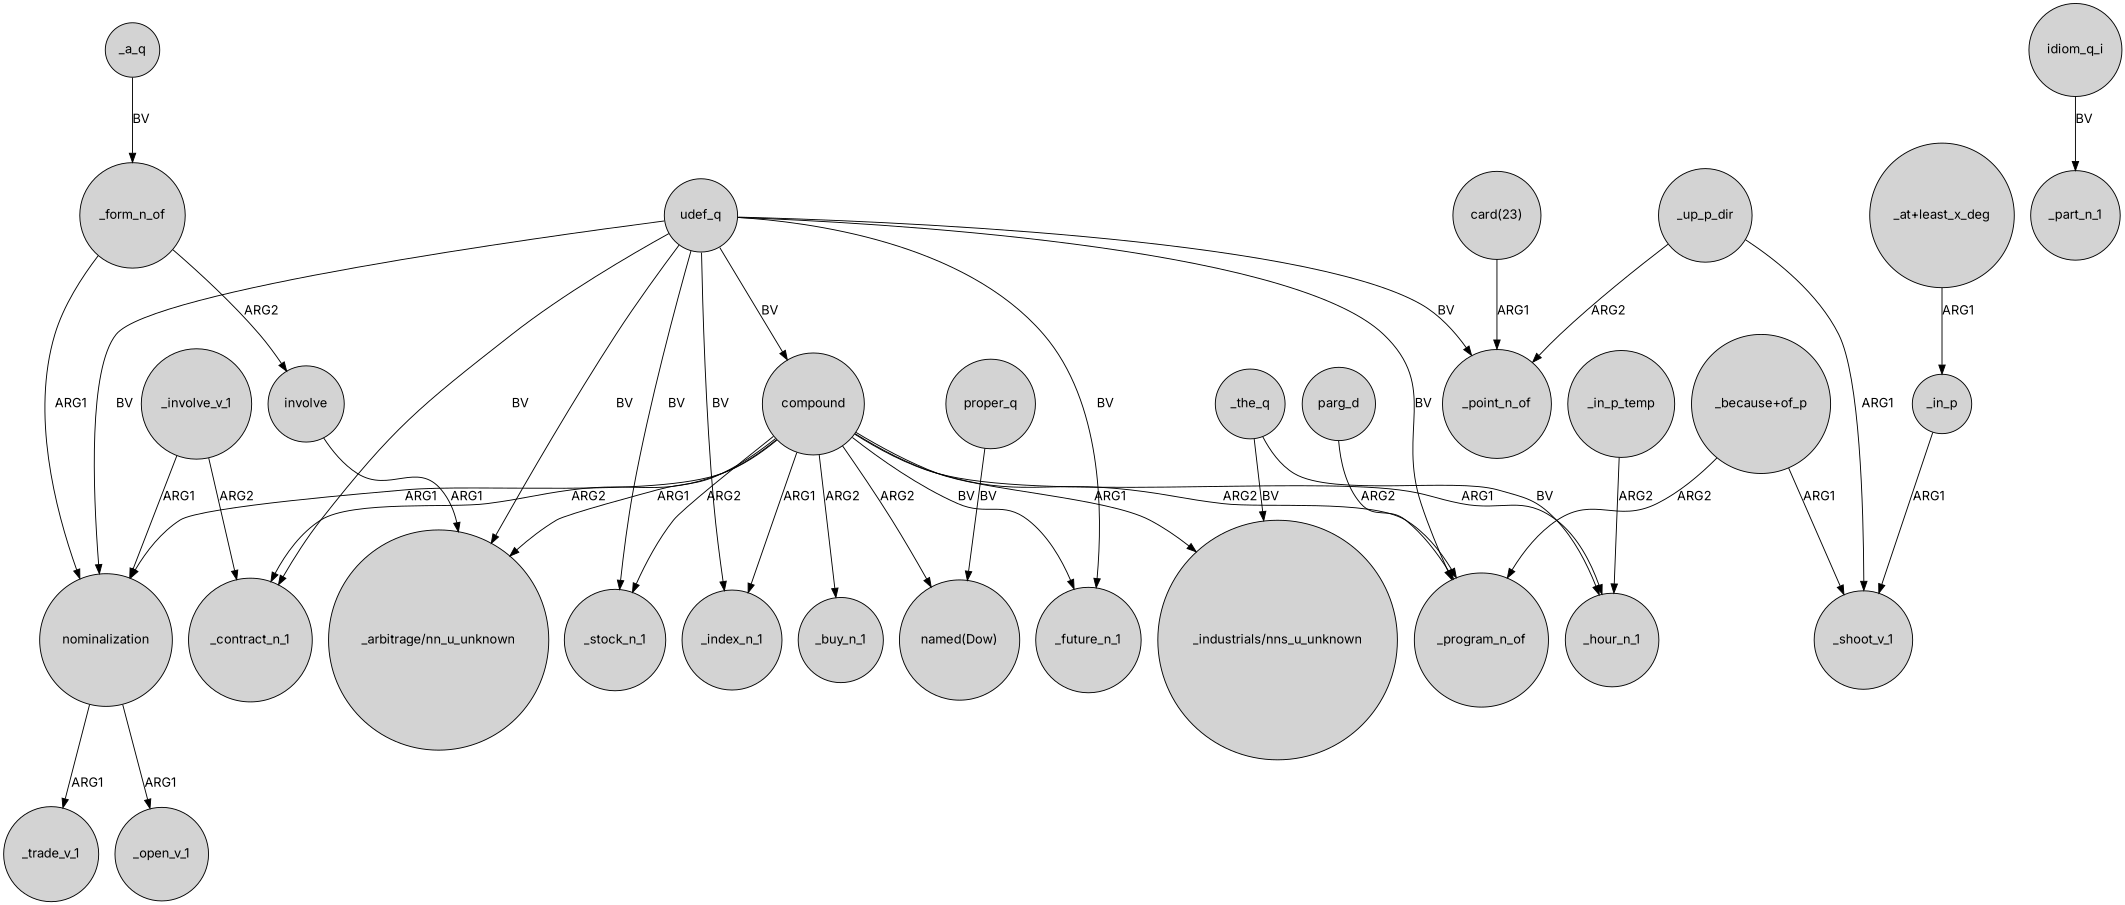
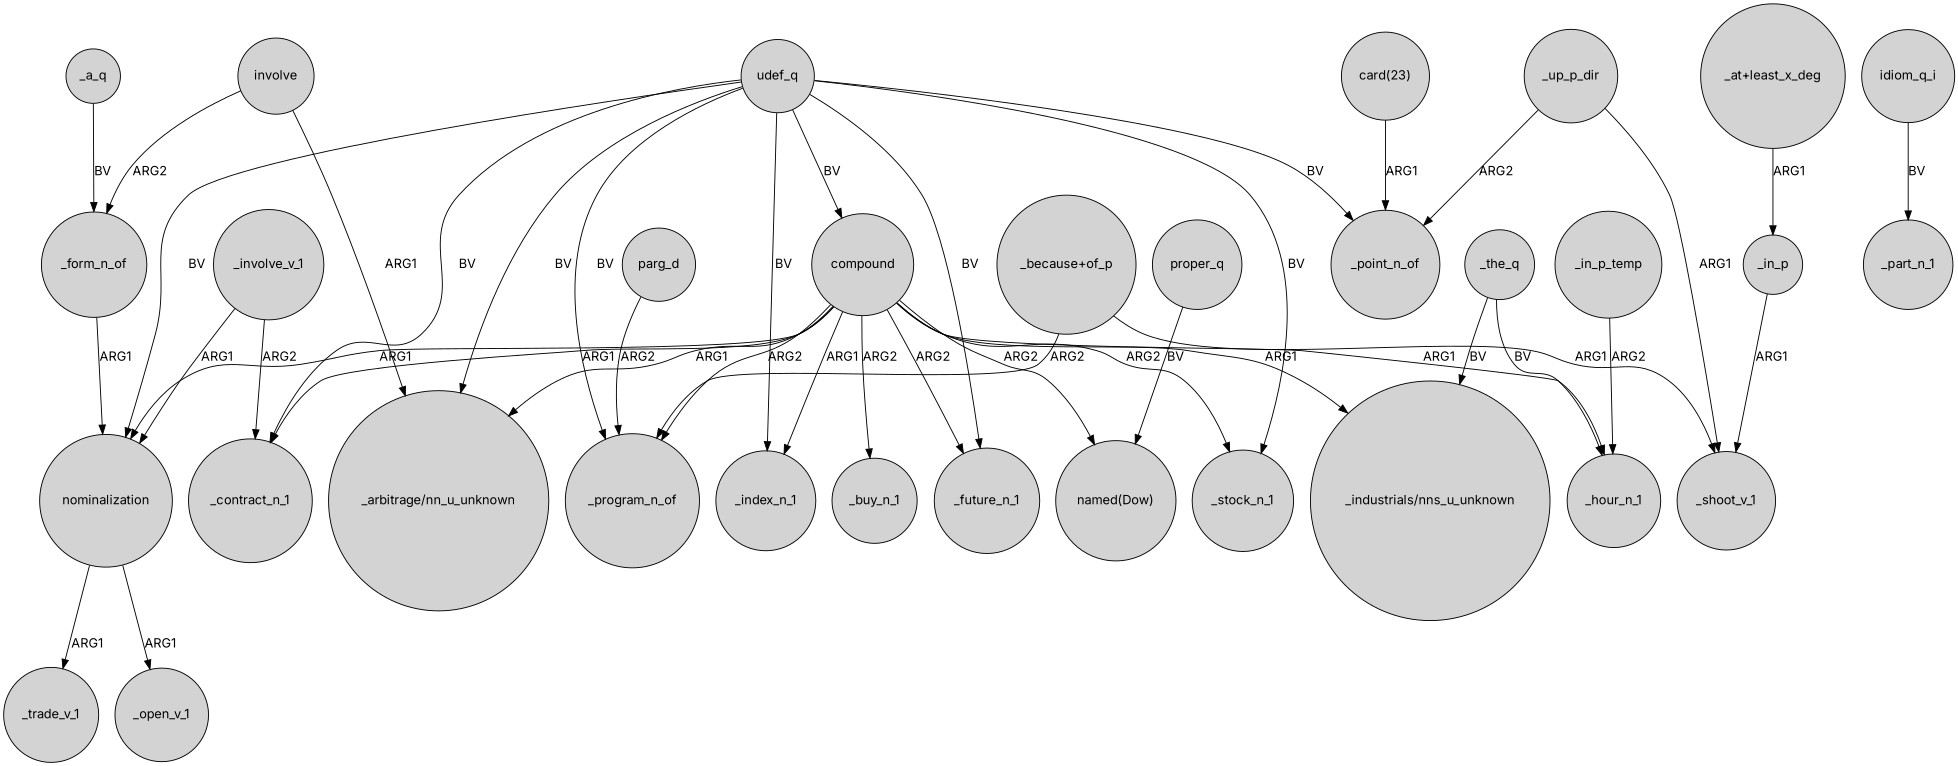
edge "_form_n_of" -> "involve": reversed
edge "compound" -> "_contract_n_1": label "ARG2" -> "ARG1"
edge "compound" -> "_future_n_1": label "BV" -> "ARG2"
